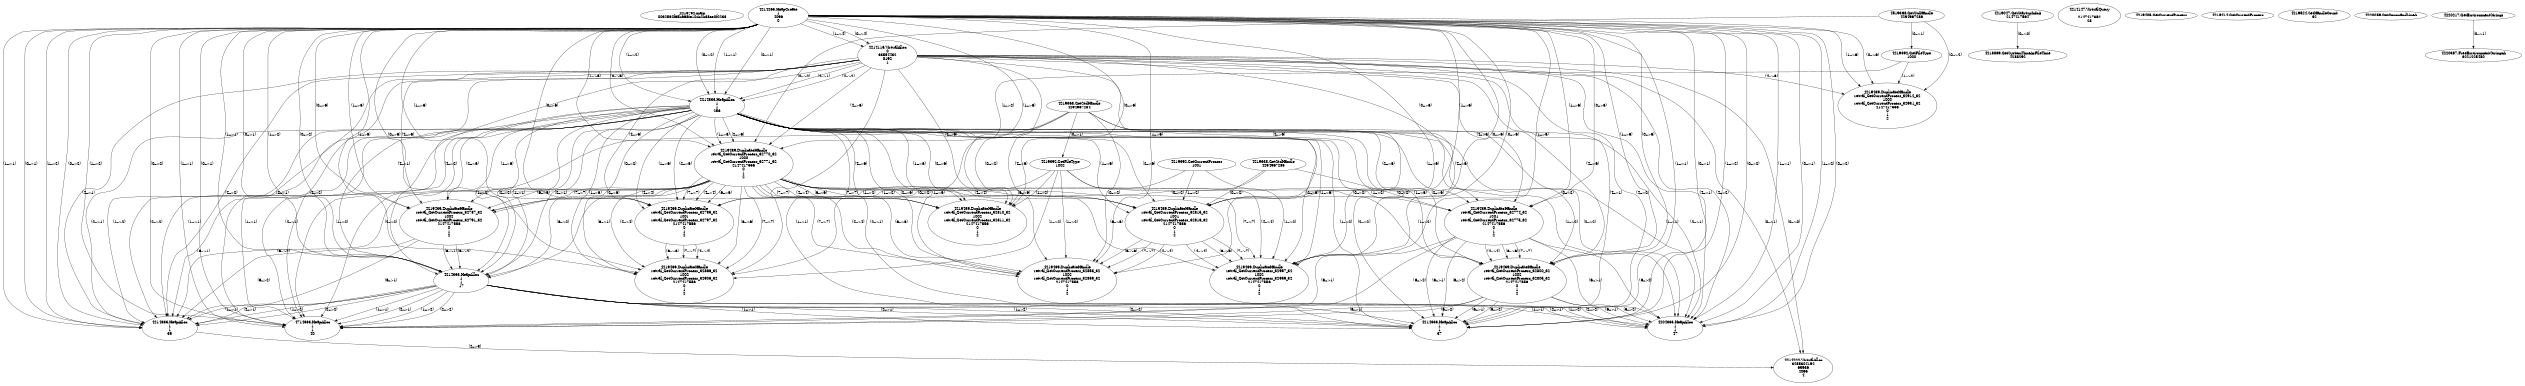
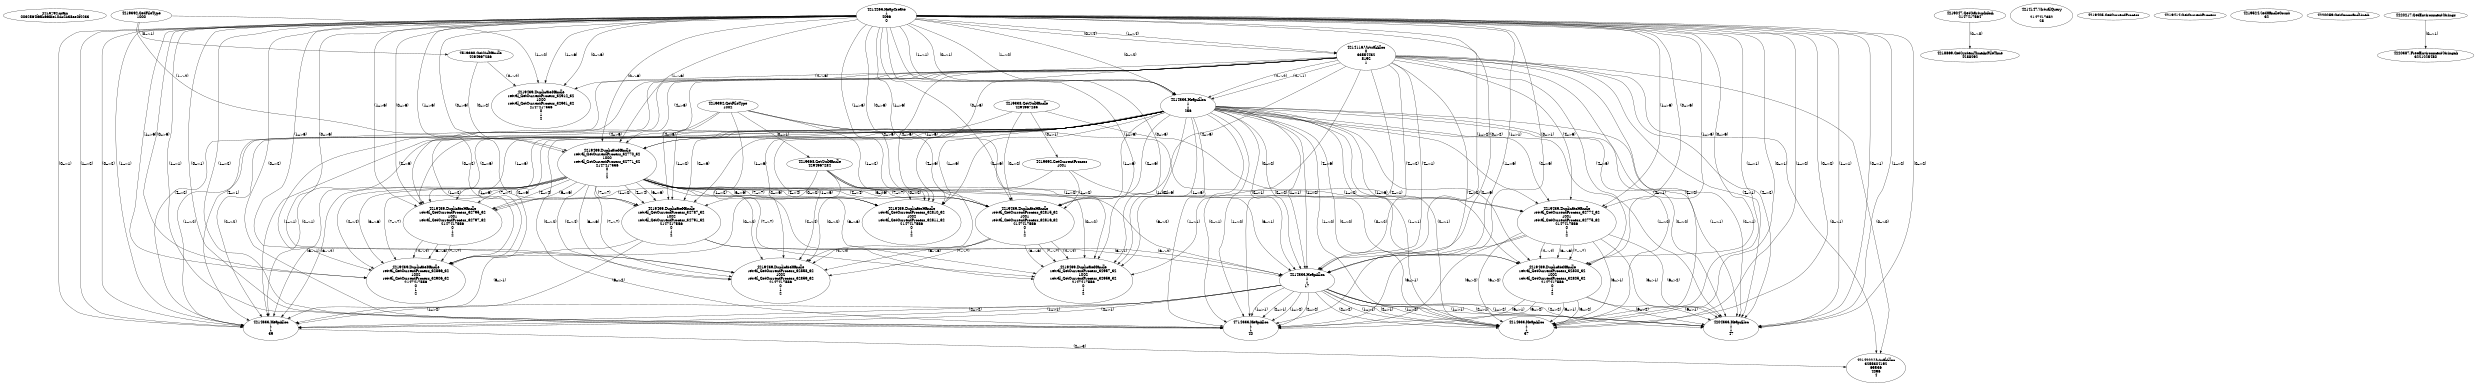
edge "4519368.GetStdHandle 4294967286" -> "4219392.GetFileType 1000": reversed
edge "4219368.GetStdHandle 4294967284" -> "4219392.GetFileType 1002": reversed
edge "4219338.GetStdHandle 4294967285" -> "4219392.GetCurrentProcess 1001": added, label "(0-->1)"
